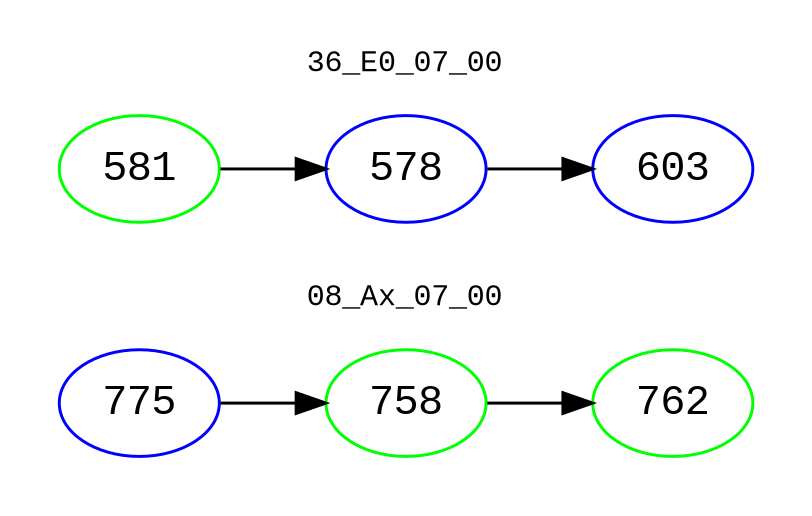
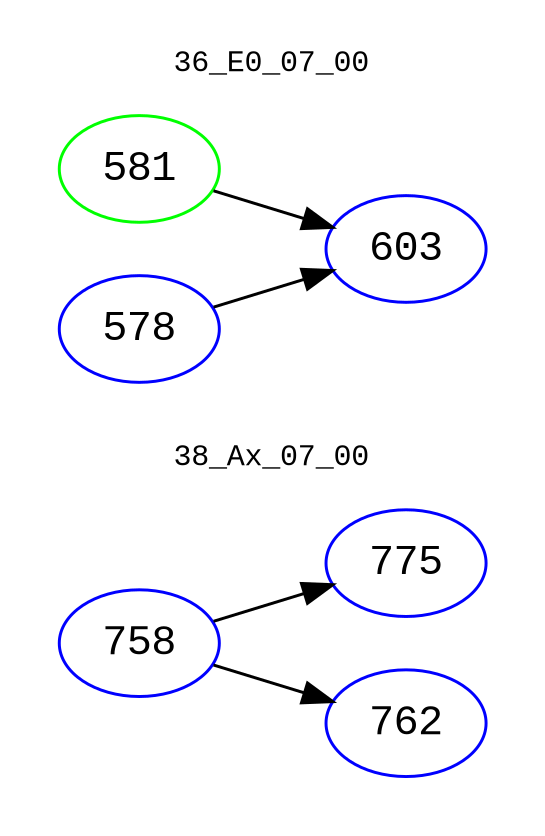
edge "581" -> "578": now "581" -> "603"
cluster "08_Ax_07_00": label "08_Ax_07_00" -> "38_Ax_07_00"
edge "775" -> "758": reversed
node "758": color green -> blue
node "762": color green -> blue
